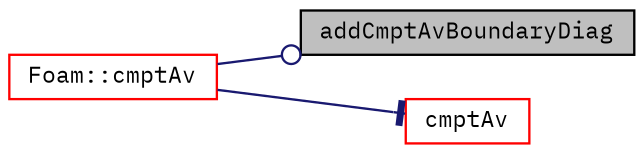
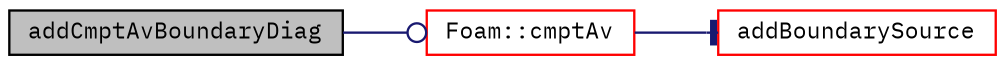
edge "Foam::cmptAv" -> "addCmptAvBoundaryDiag": reversed
node "cmptAv": label "cmptAv" -> "addBoundarySource"
